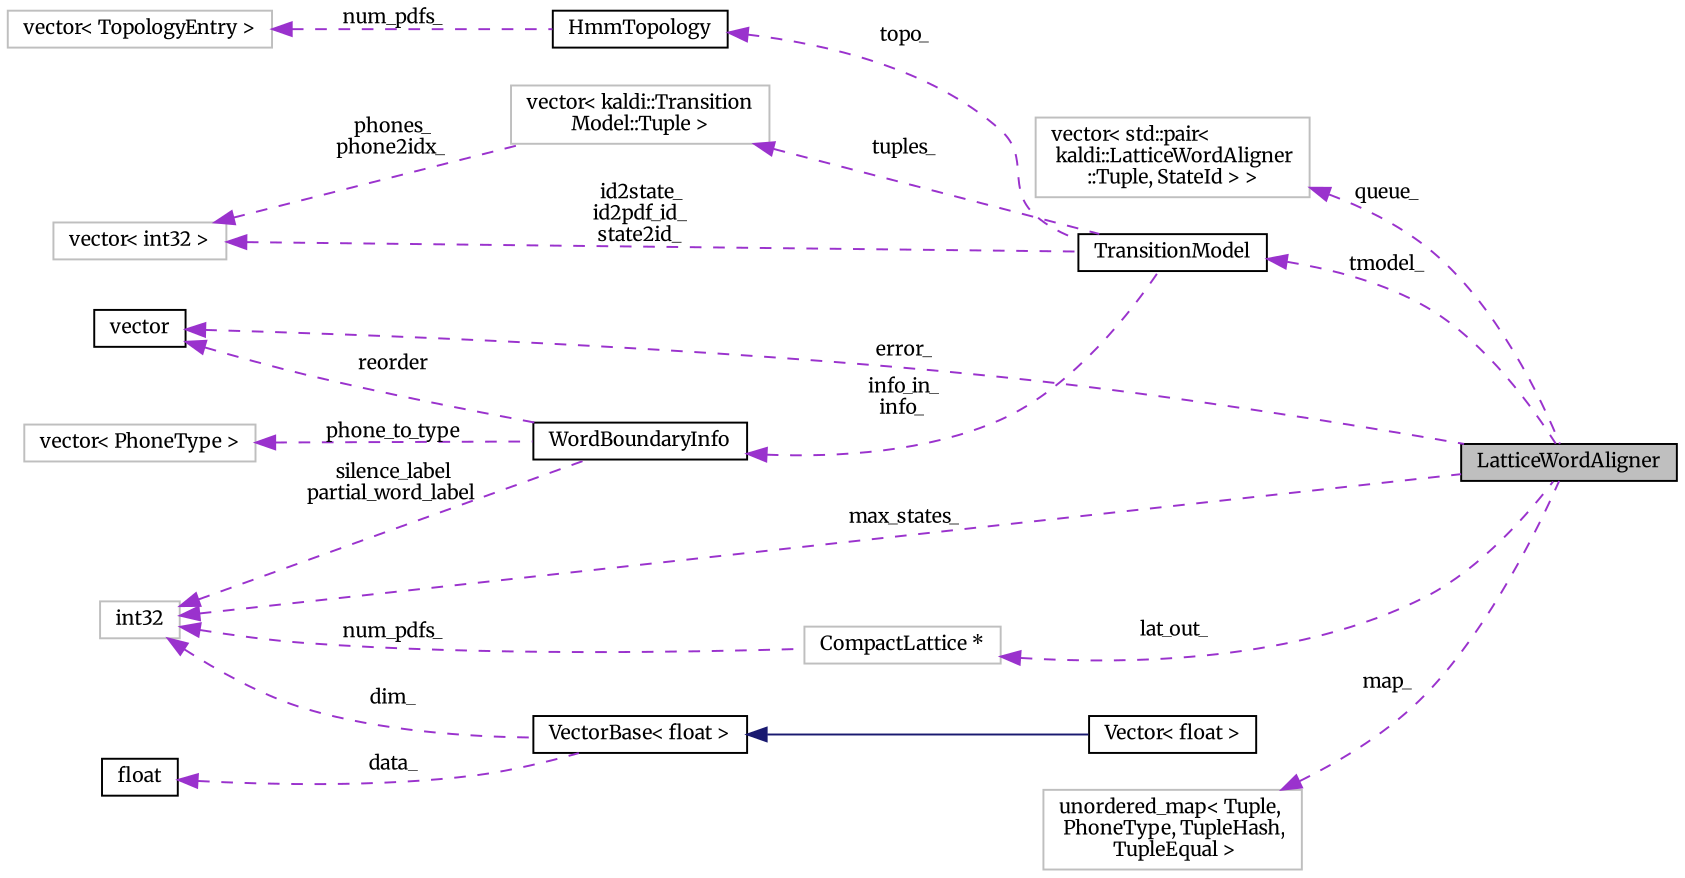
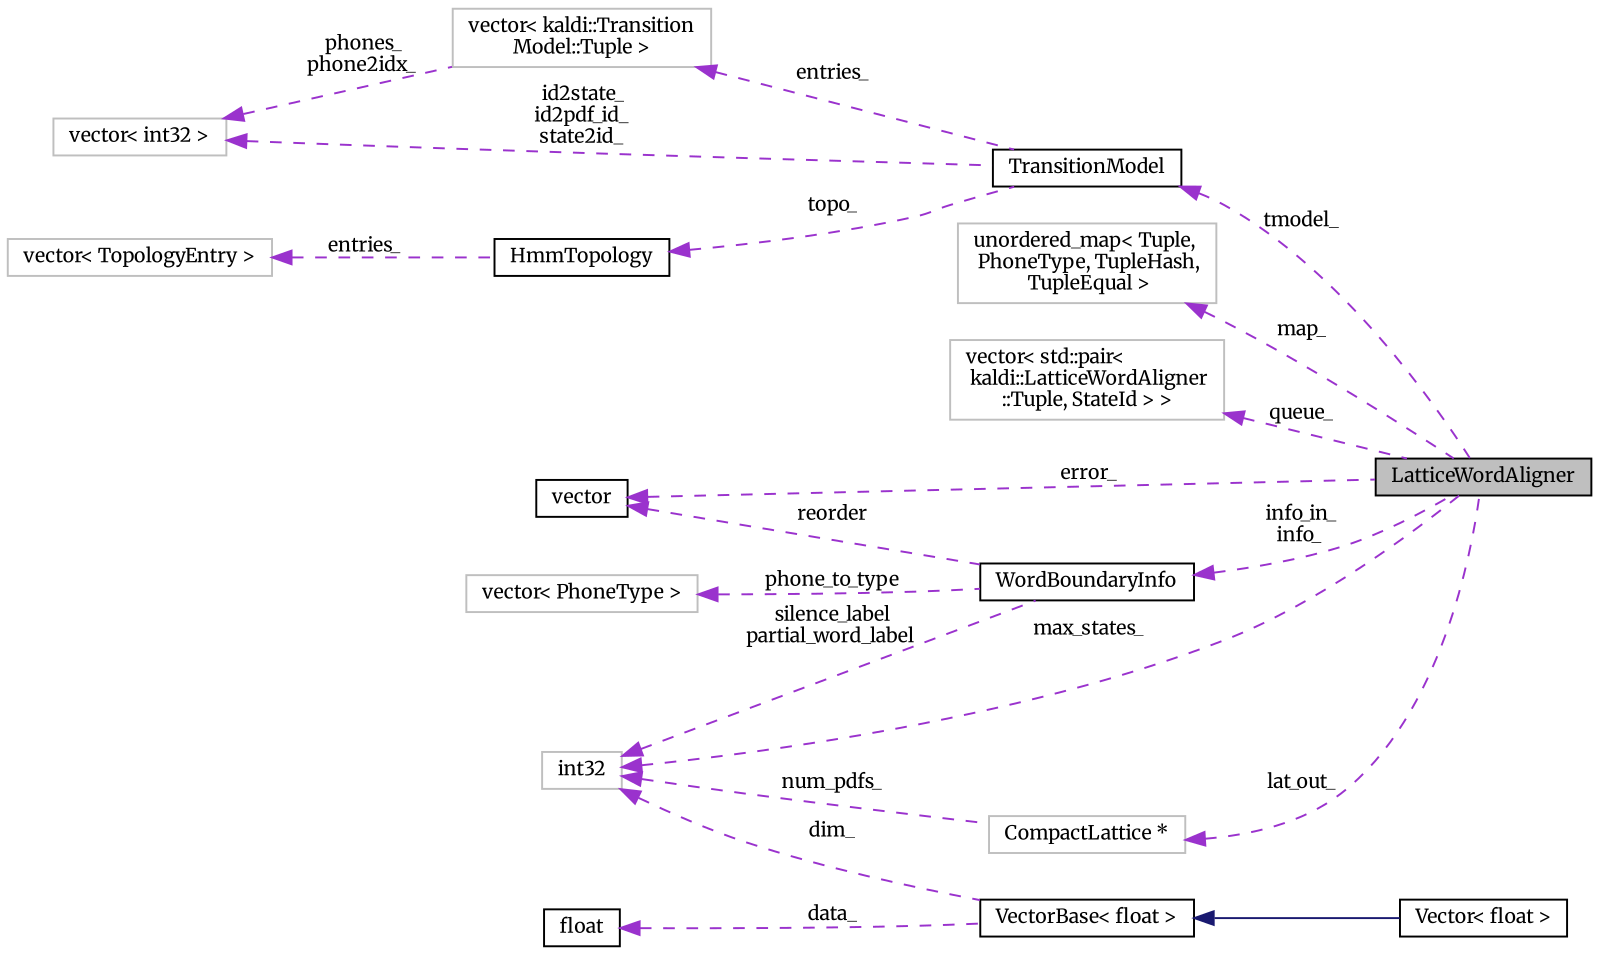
edge "HmmTopology" -> "vector< TopologyEntry >": label " num_pdfs_" -> " entries_"
edge "TransitionModel" -> "vector< kaldi::Transition Model::Tuple >": label " tuples_" -> " entries_"
edge "TransitionModel" -> "WordBoundaryInfo": now "LatticeWordAligner" -> "WordBoundaryInfo"
